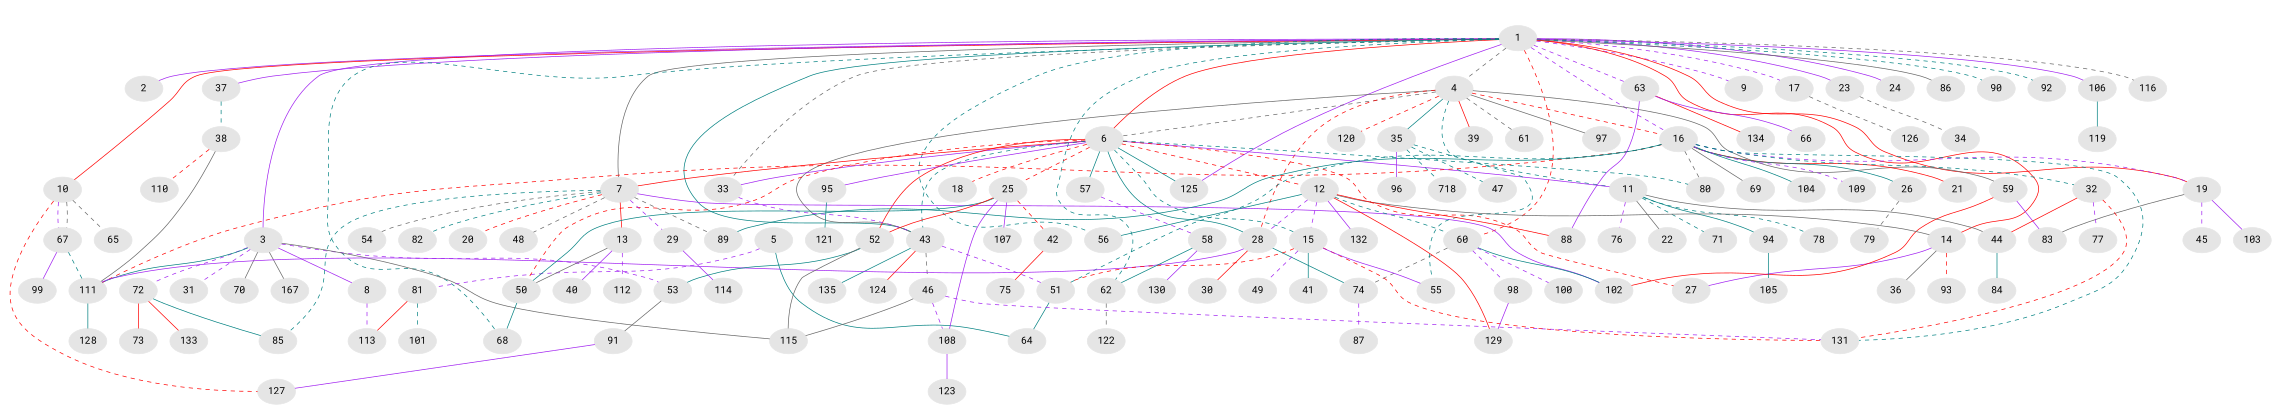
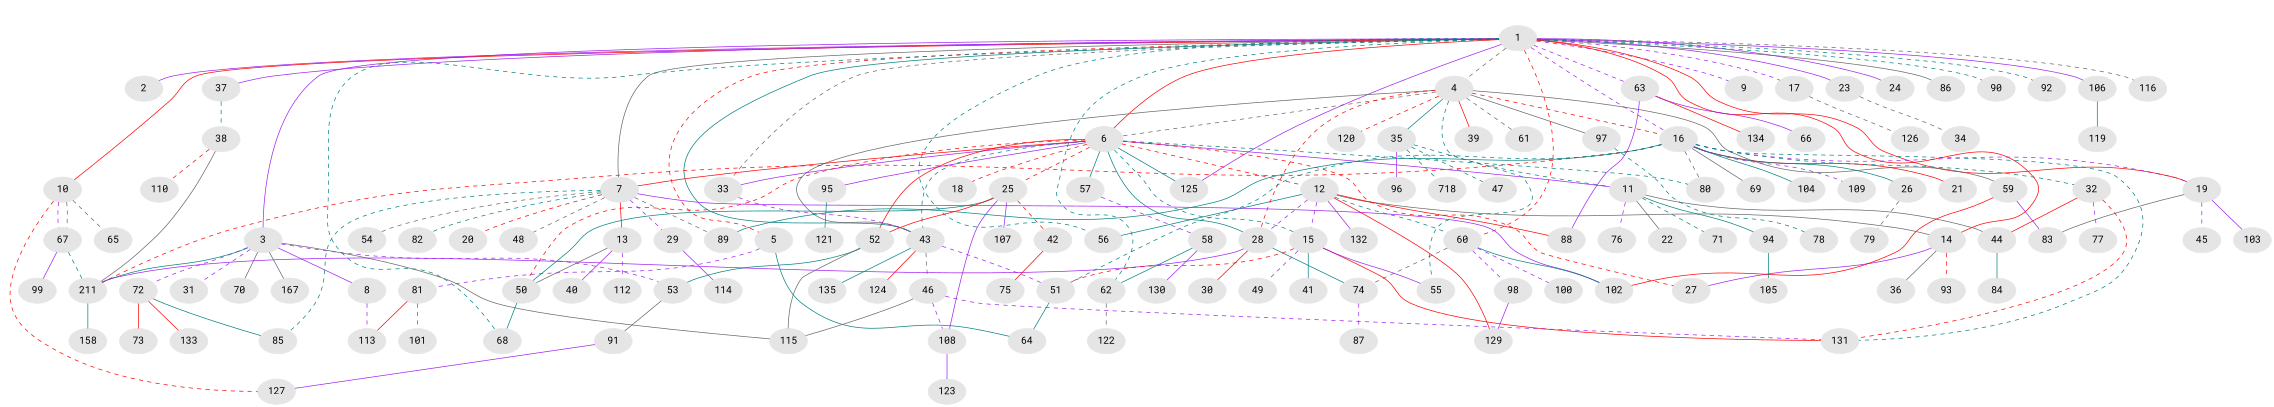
edge "1" -- "5": added
edge "11" -- "78": now "97" -- "78"
node "111": label "111" -> "211"
edge "15" -- "131": style dashed -> solid
node "128": label "128" -> "158"
